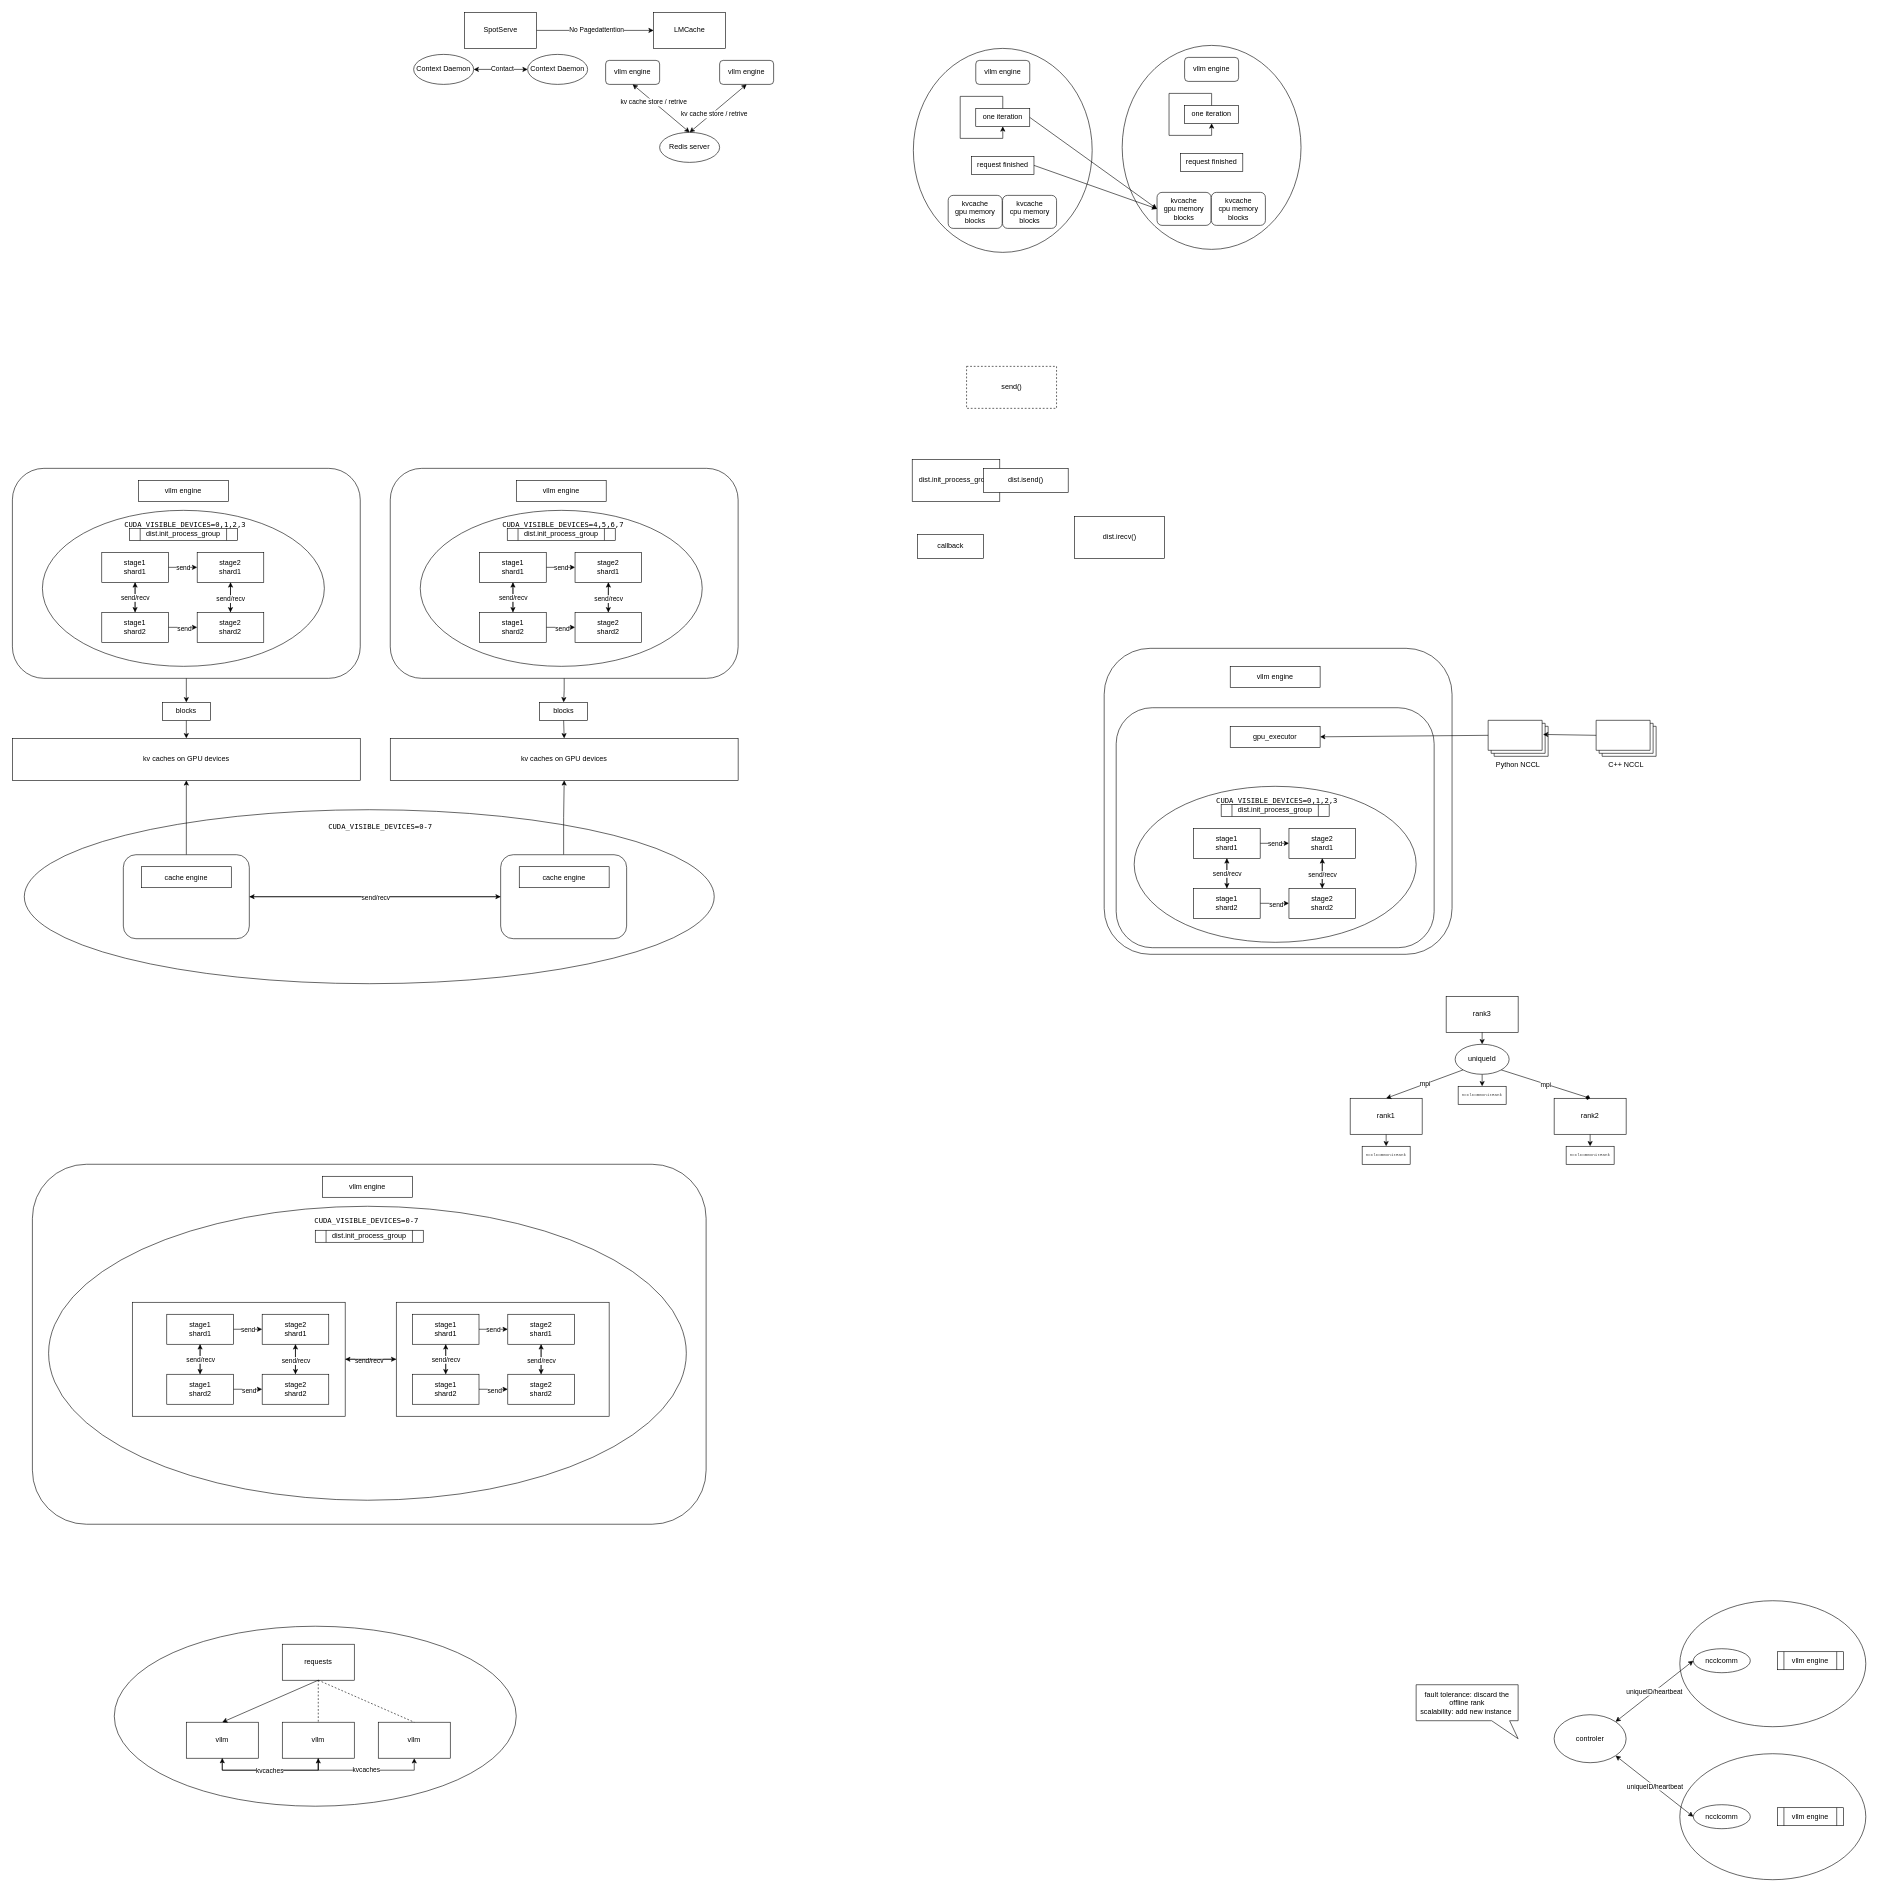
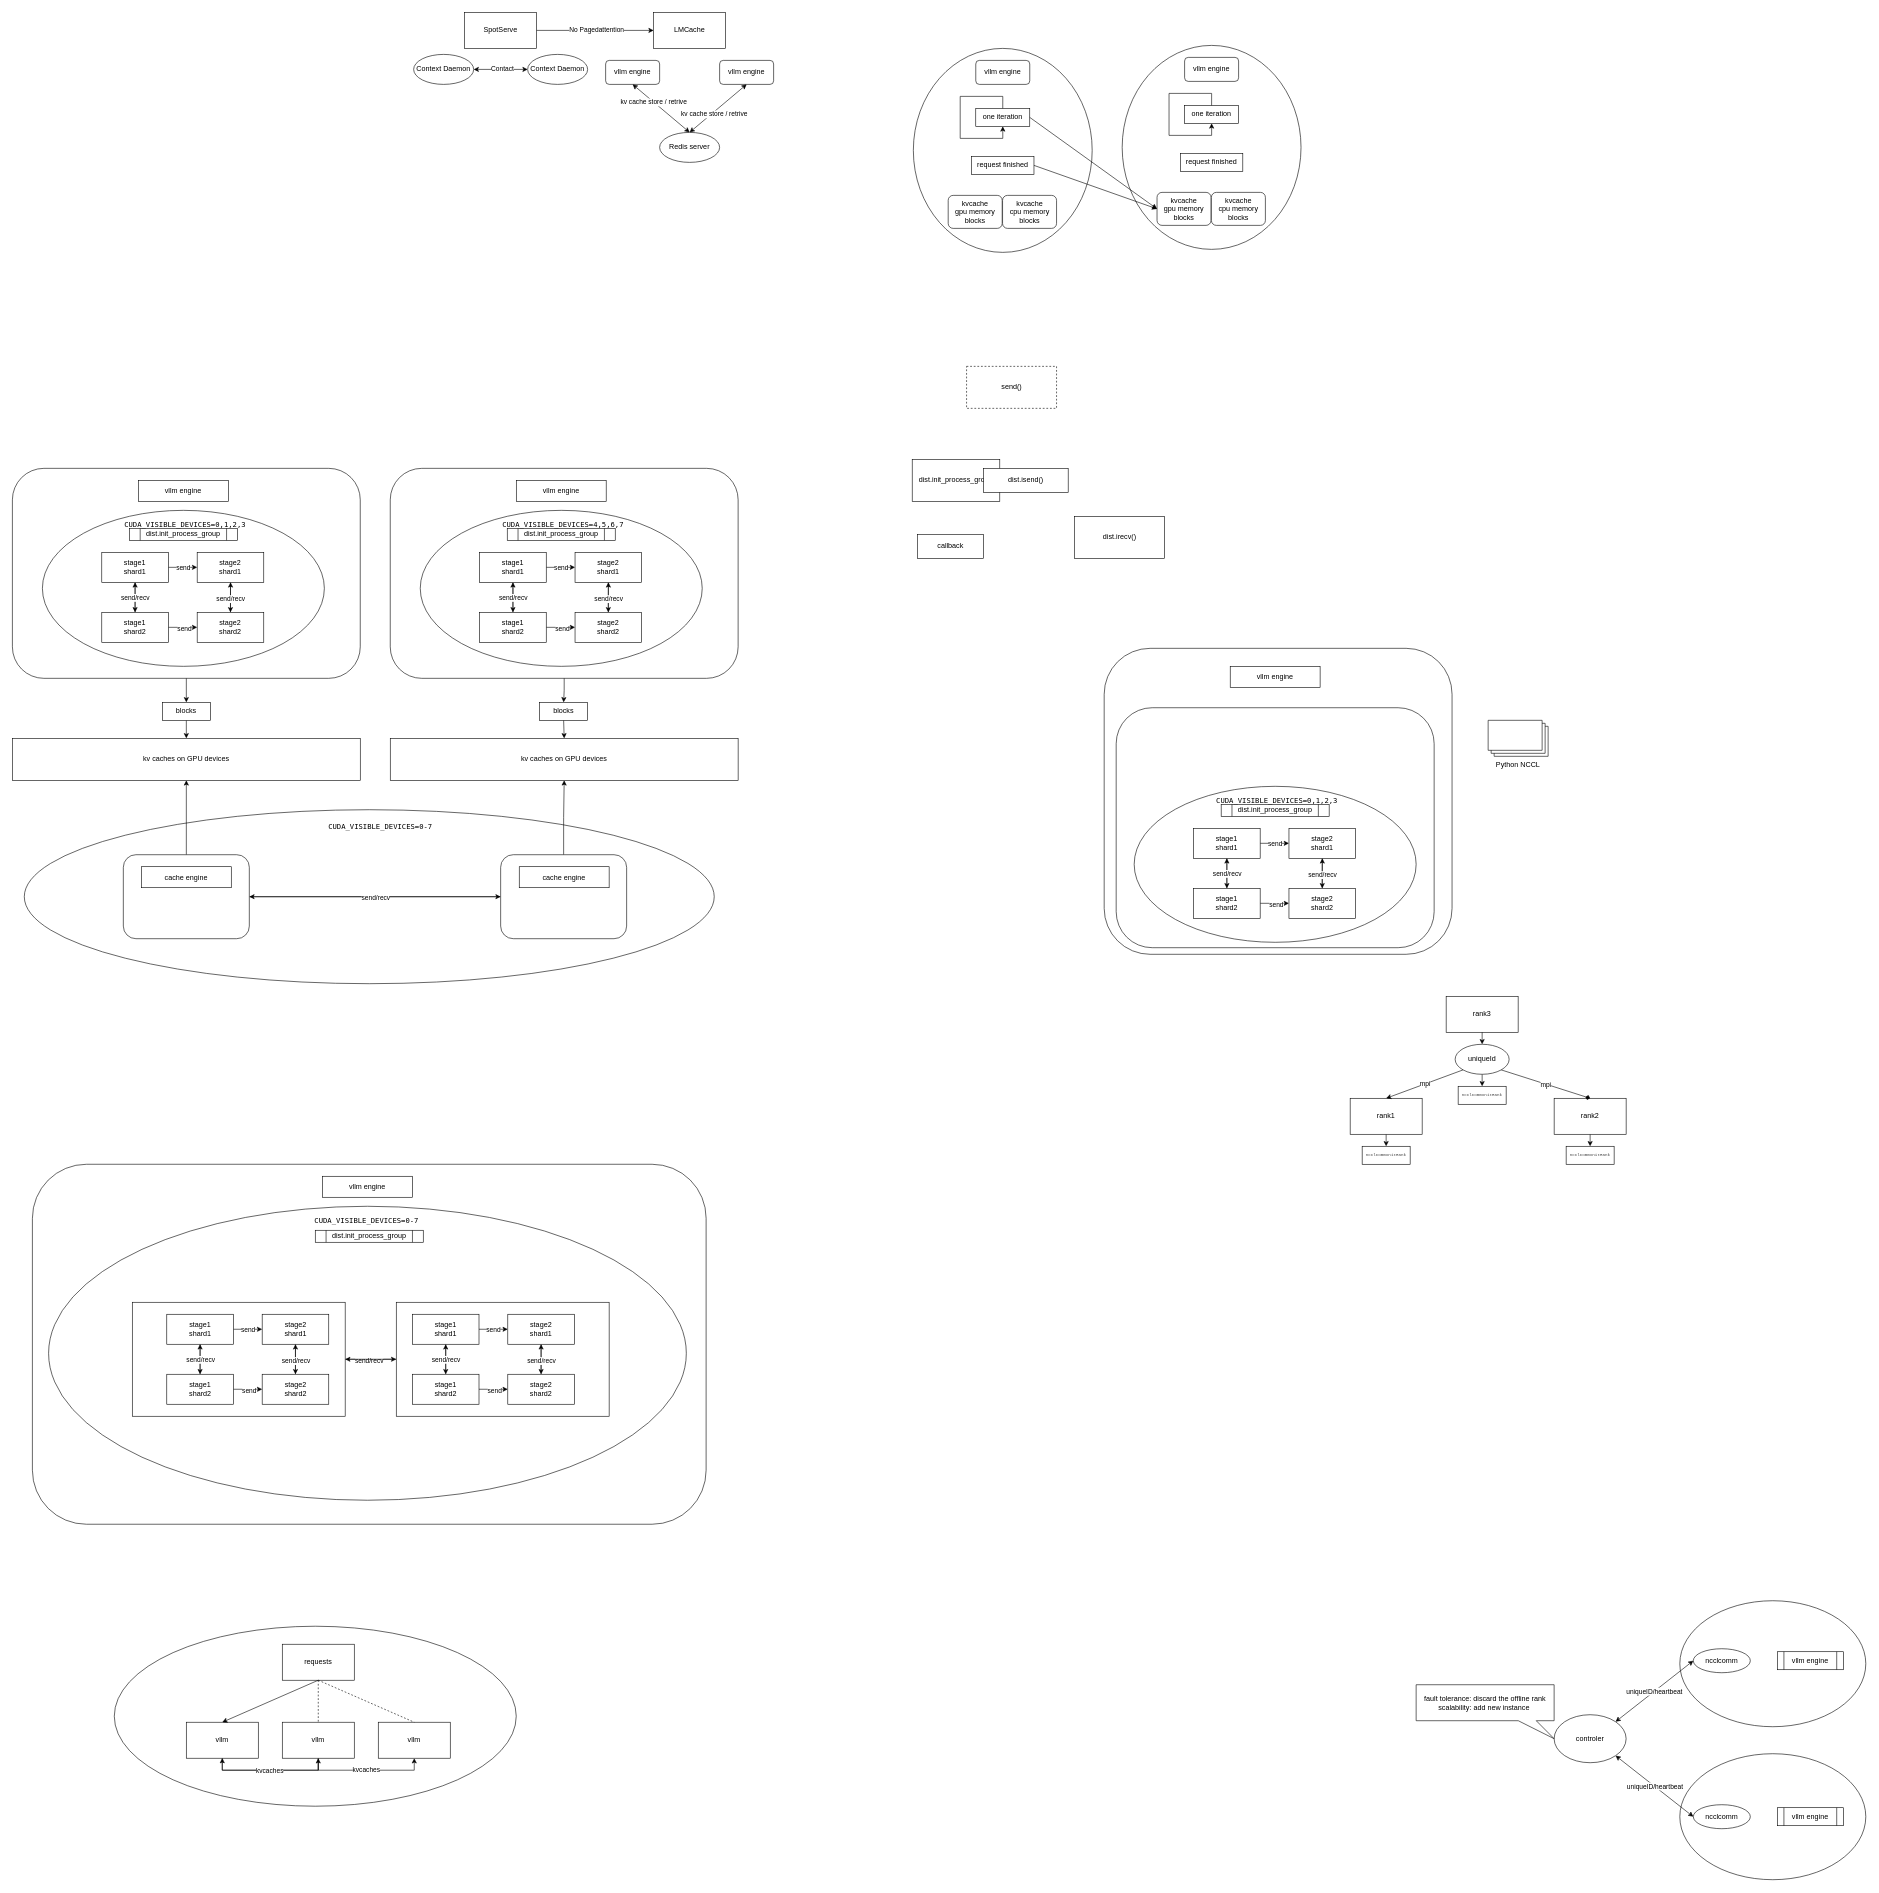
edge "Python NCCL" -> "gpu_executor": removed
edge "C++ NCCL" -> "Python NCCL": removed
node "gpu_executor": removed
node "C++ NCCL": removed
node "fault tolerance: discard the offline rank scalability: add new instance": size 102x54 -> 138x54
